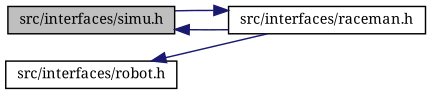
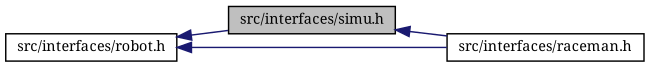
edge "src/interfaces/simu.h" -> "src/interfaces/raceman.h": now "src/interfaces/simu.h" -> "src/interfaces/robot.h"
